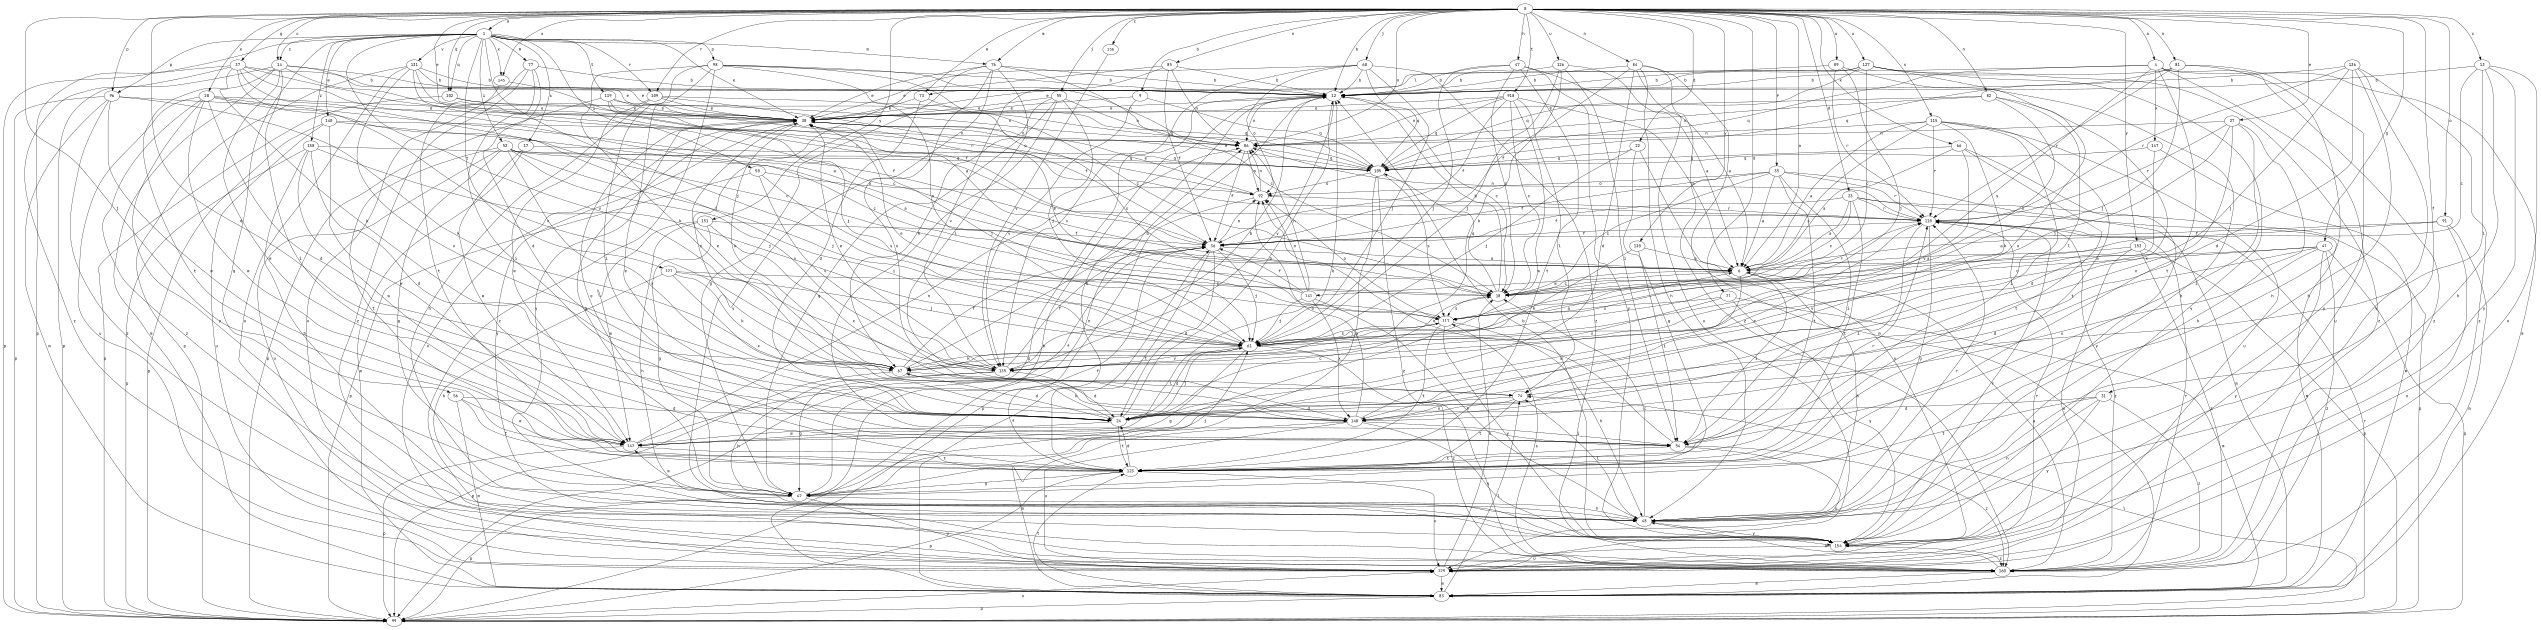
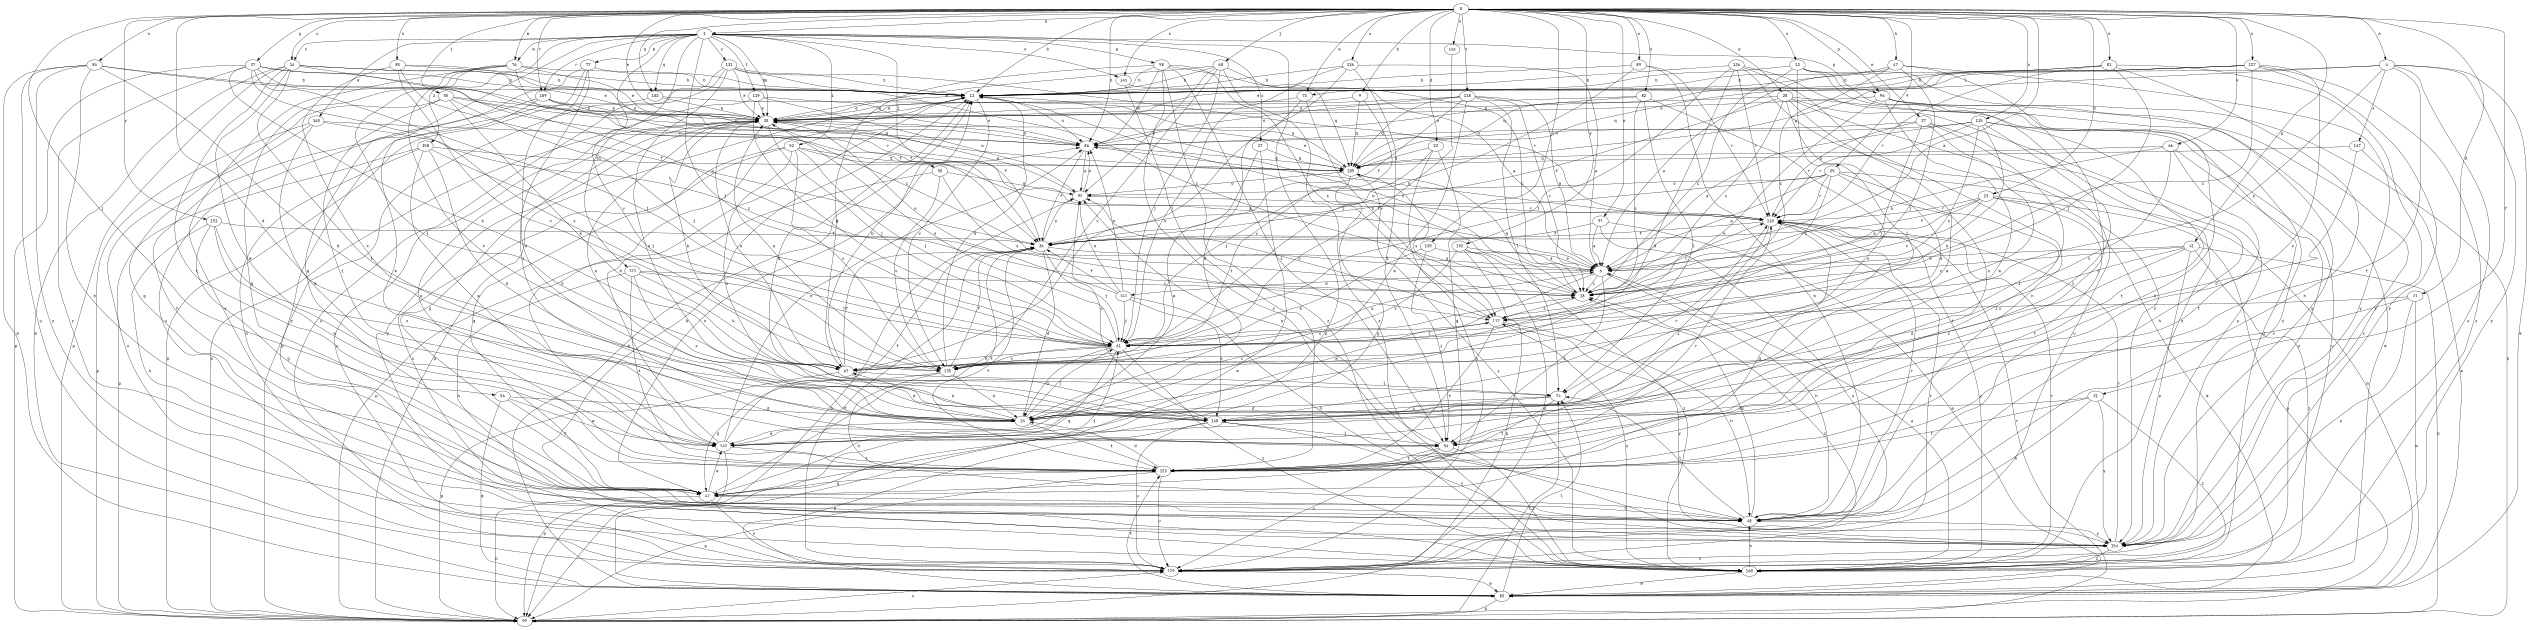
node "918": label "918" -> "118"
edge "52" -> "123": now "121" -> "123"
edge "83" -> "36": now "129" -> "36"
